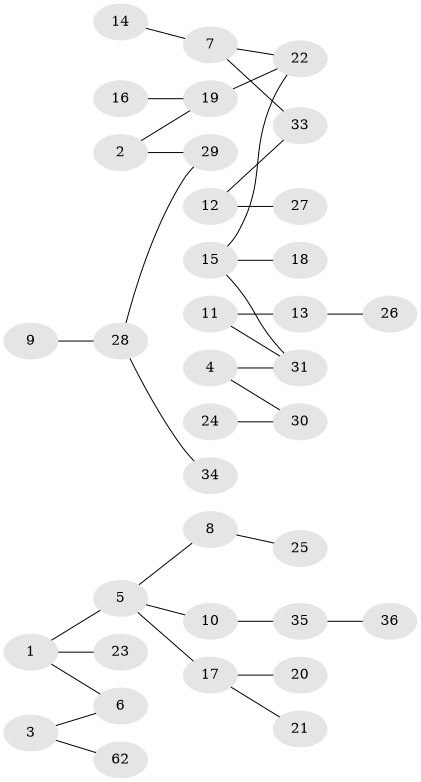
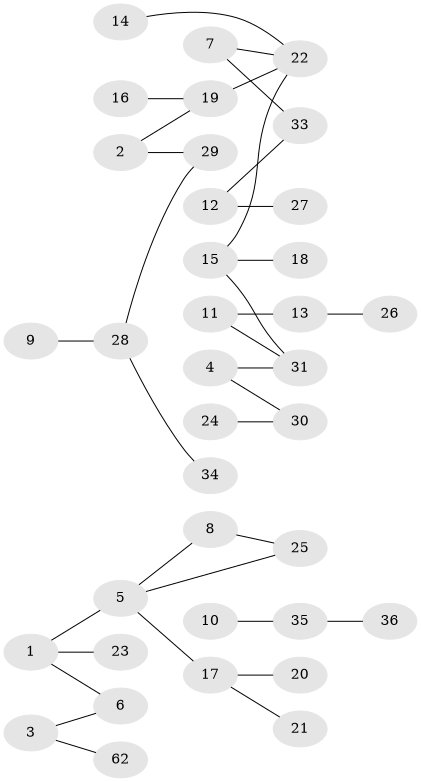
edge "14" -- "7": now "14" -- "22"
edge "5" -- "10": now "5" -- "25"
